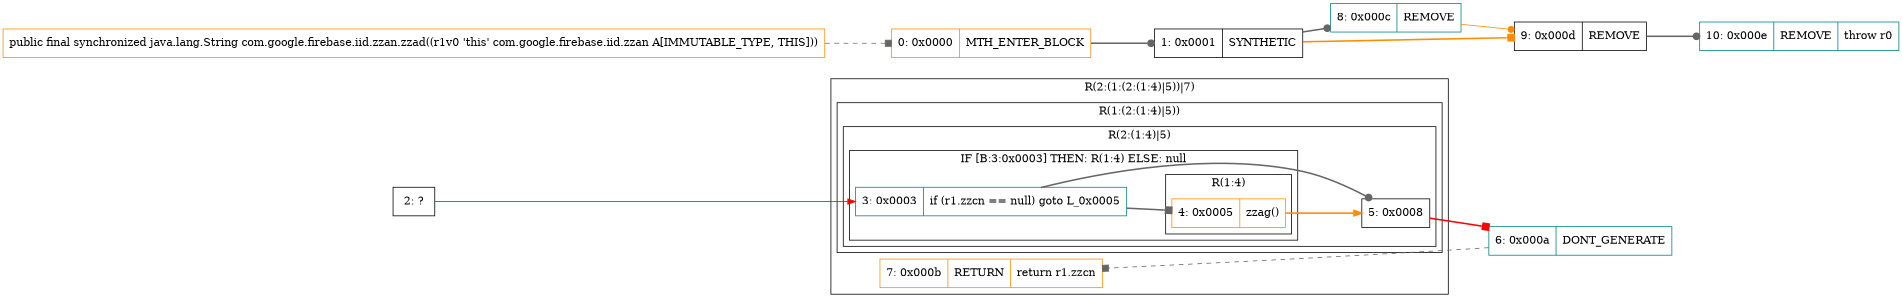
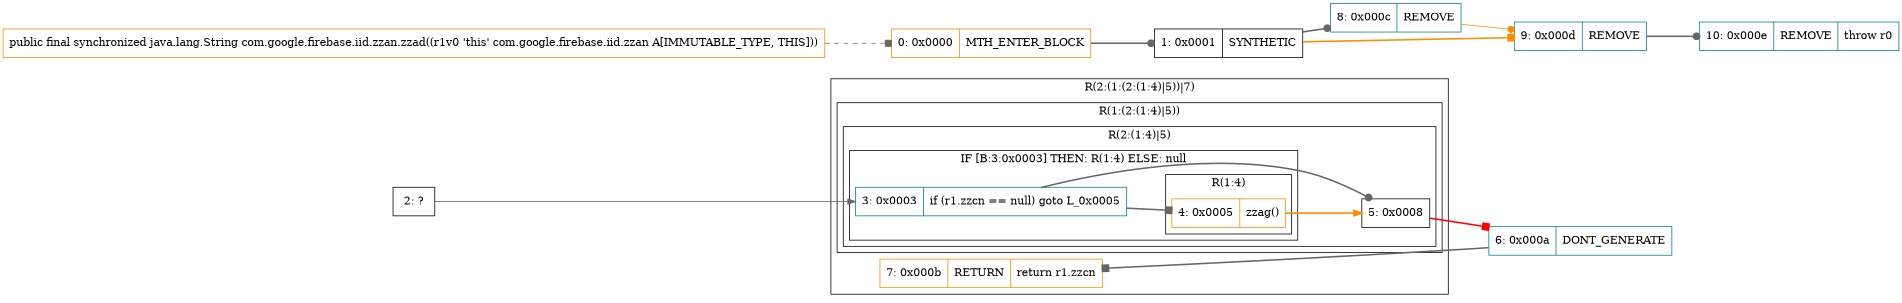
node "9: 0x000d": color black -> teal
edge "2: ?" -> "3: 0x0003": color red -> gray40
edge "6: 0x000a" -> "7: 0x000b": style dashed -> bold
